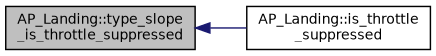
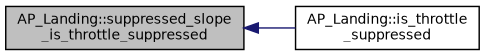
node "AP_Landing::type_slope _is_throttle_suppressed": label "AP_Landing::type_slope _is_throttle_suppressed" -> "AP_Landing::suppressed_slope _is_throttle_suppressed"
